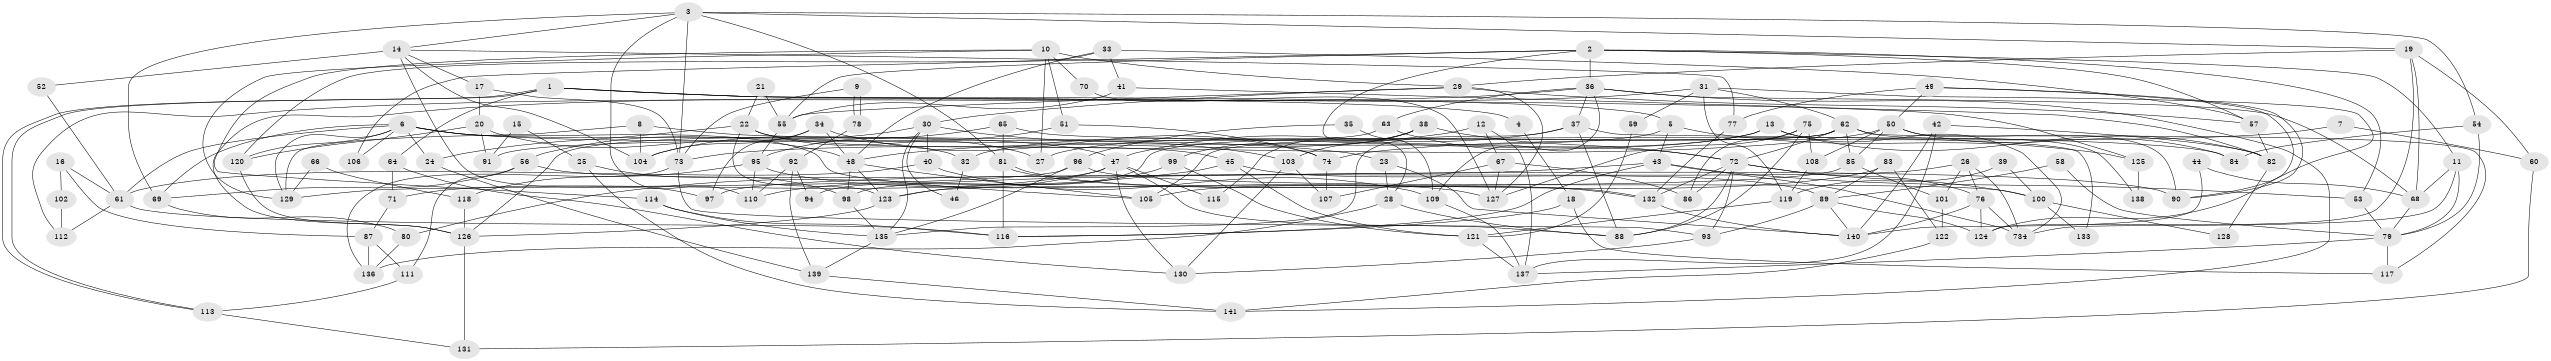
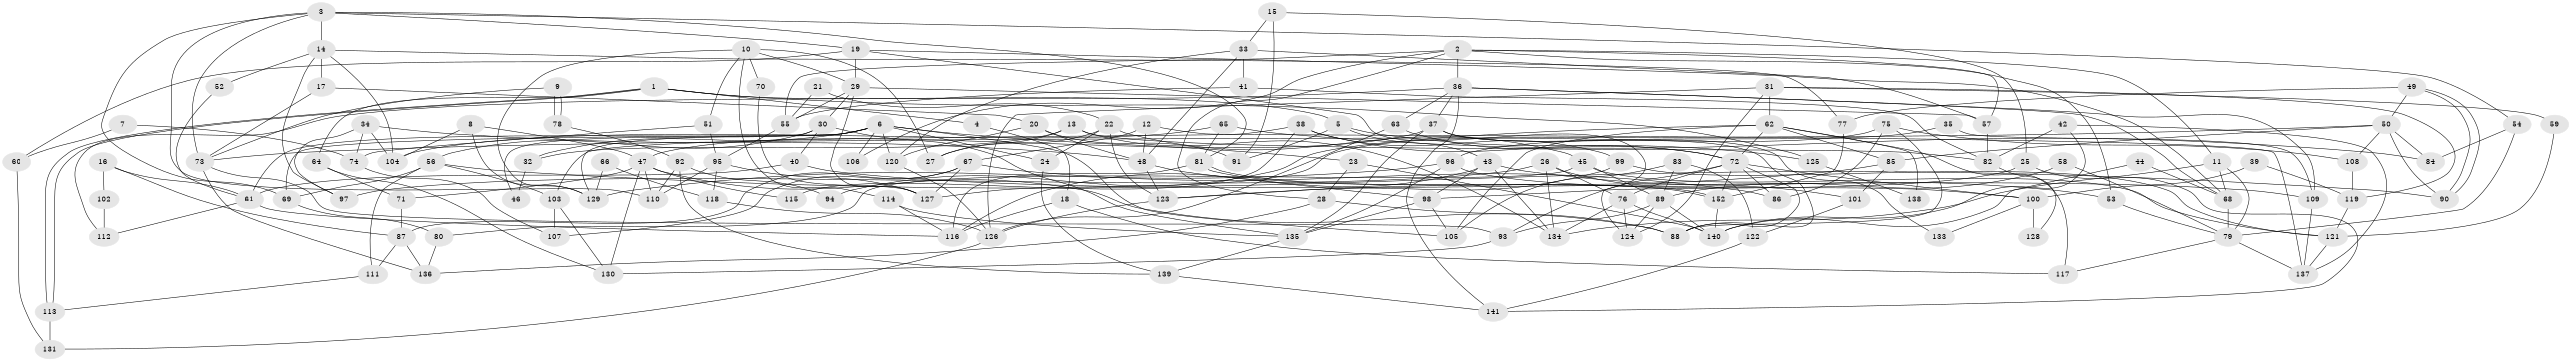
edge "15" -- "33": added
edge "30" -- "103": now "56" -- "103"
edge "48" -- "105": now "98" -- "105"
node "132": label "132" -> "152"
edge "67" -- "87": added
node "734": label "734" -> "134"
